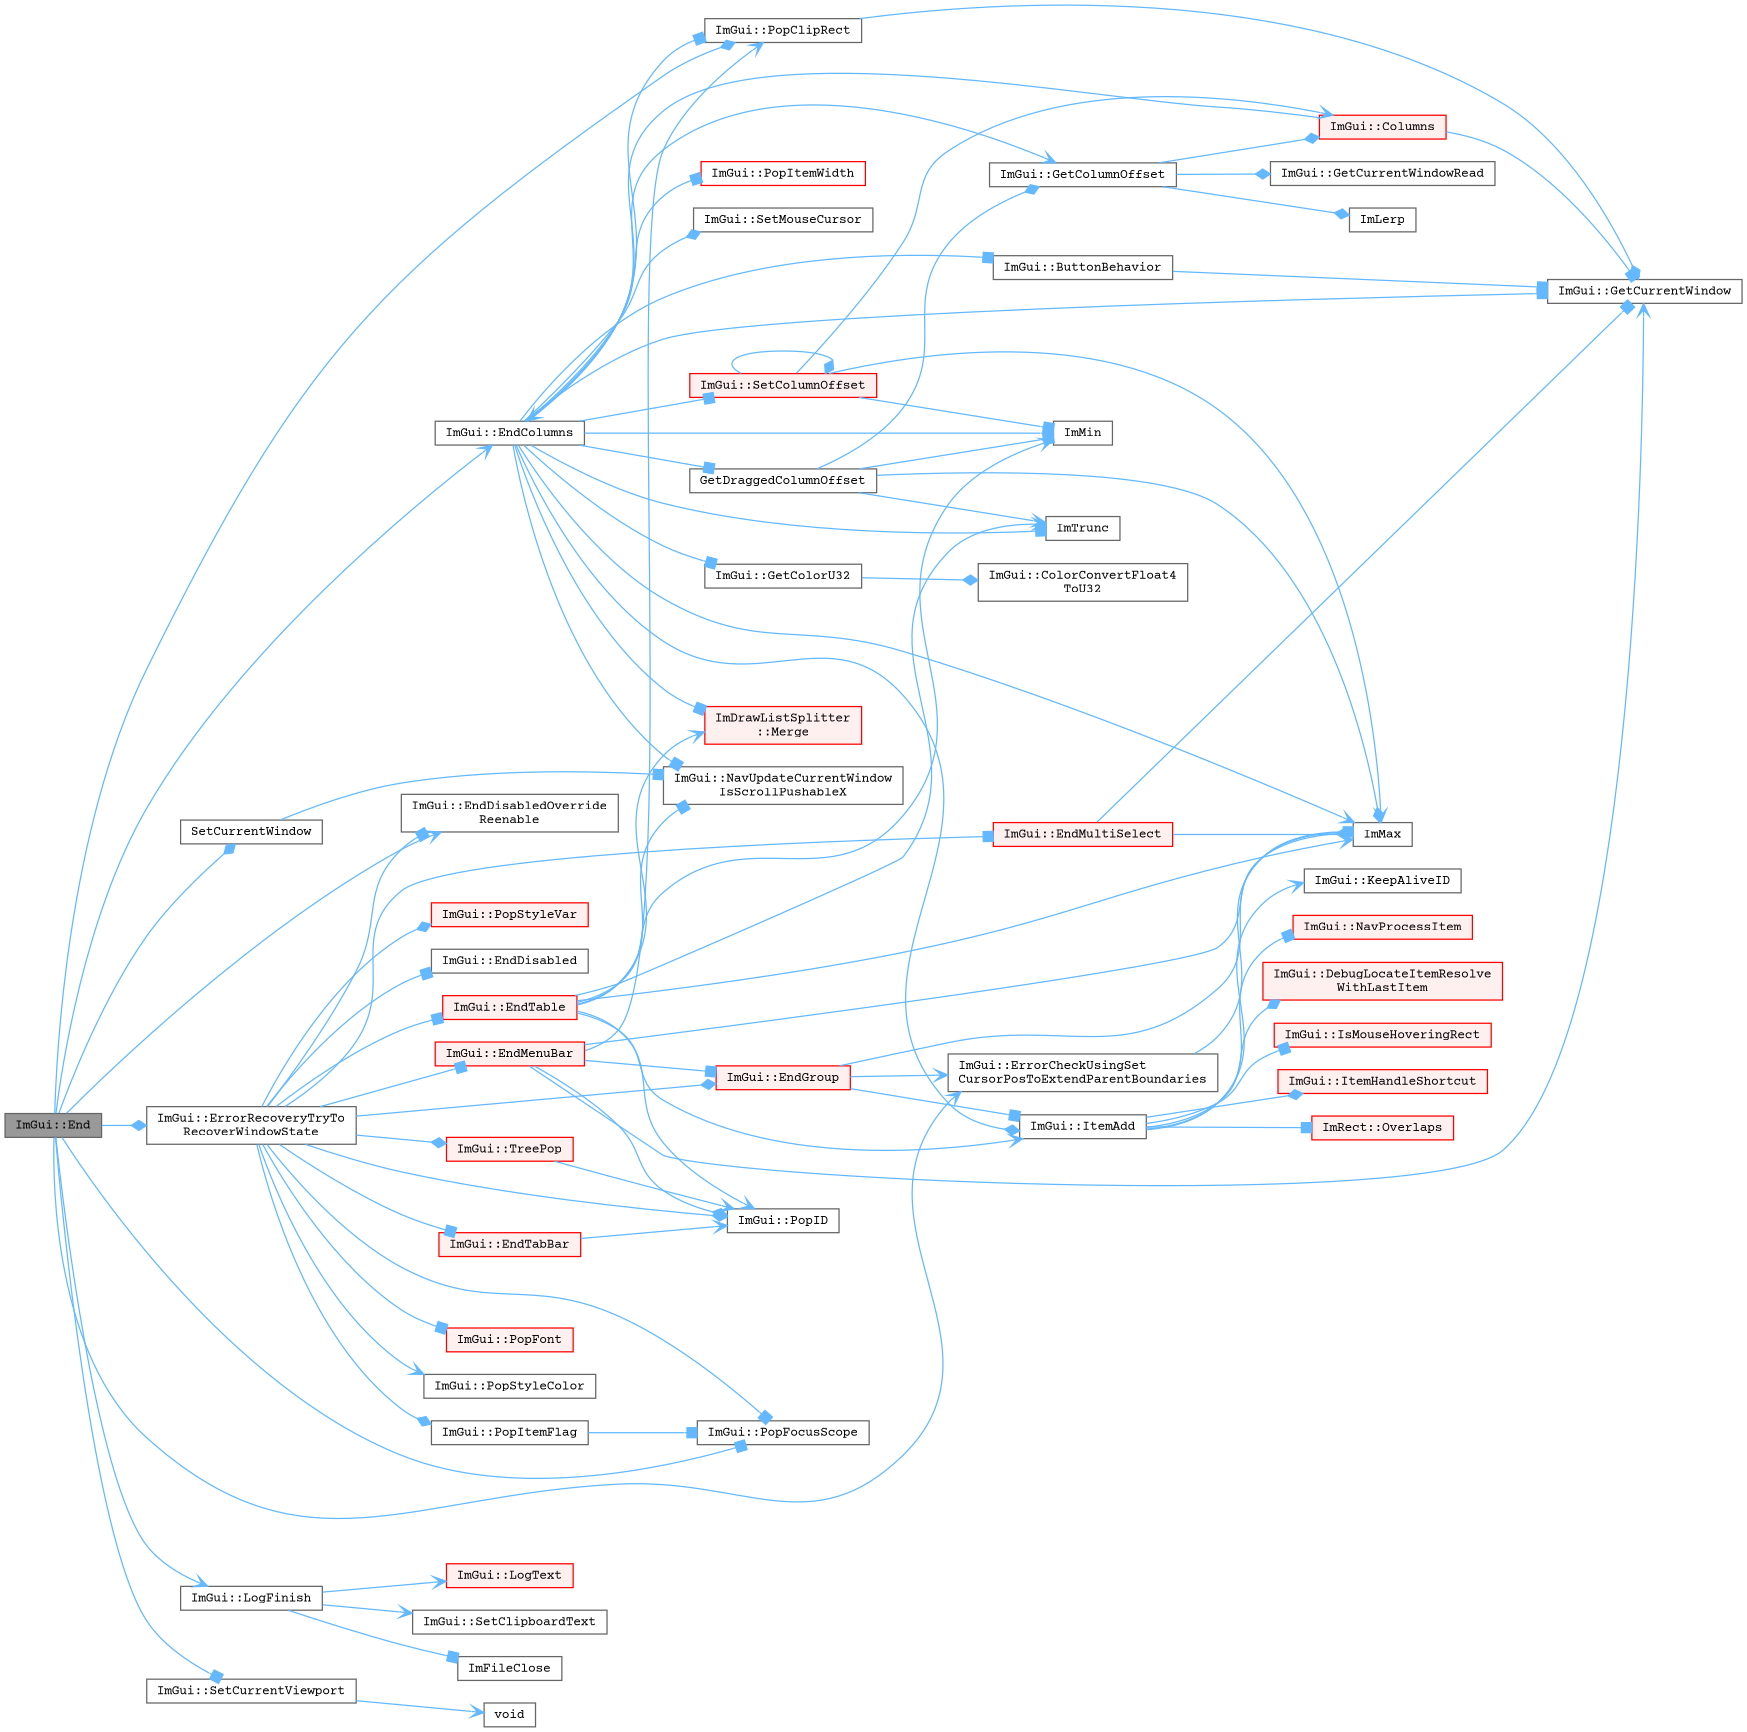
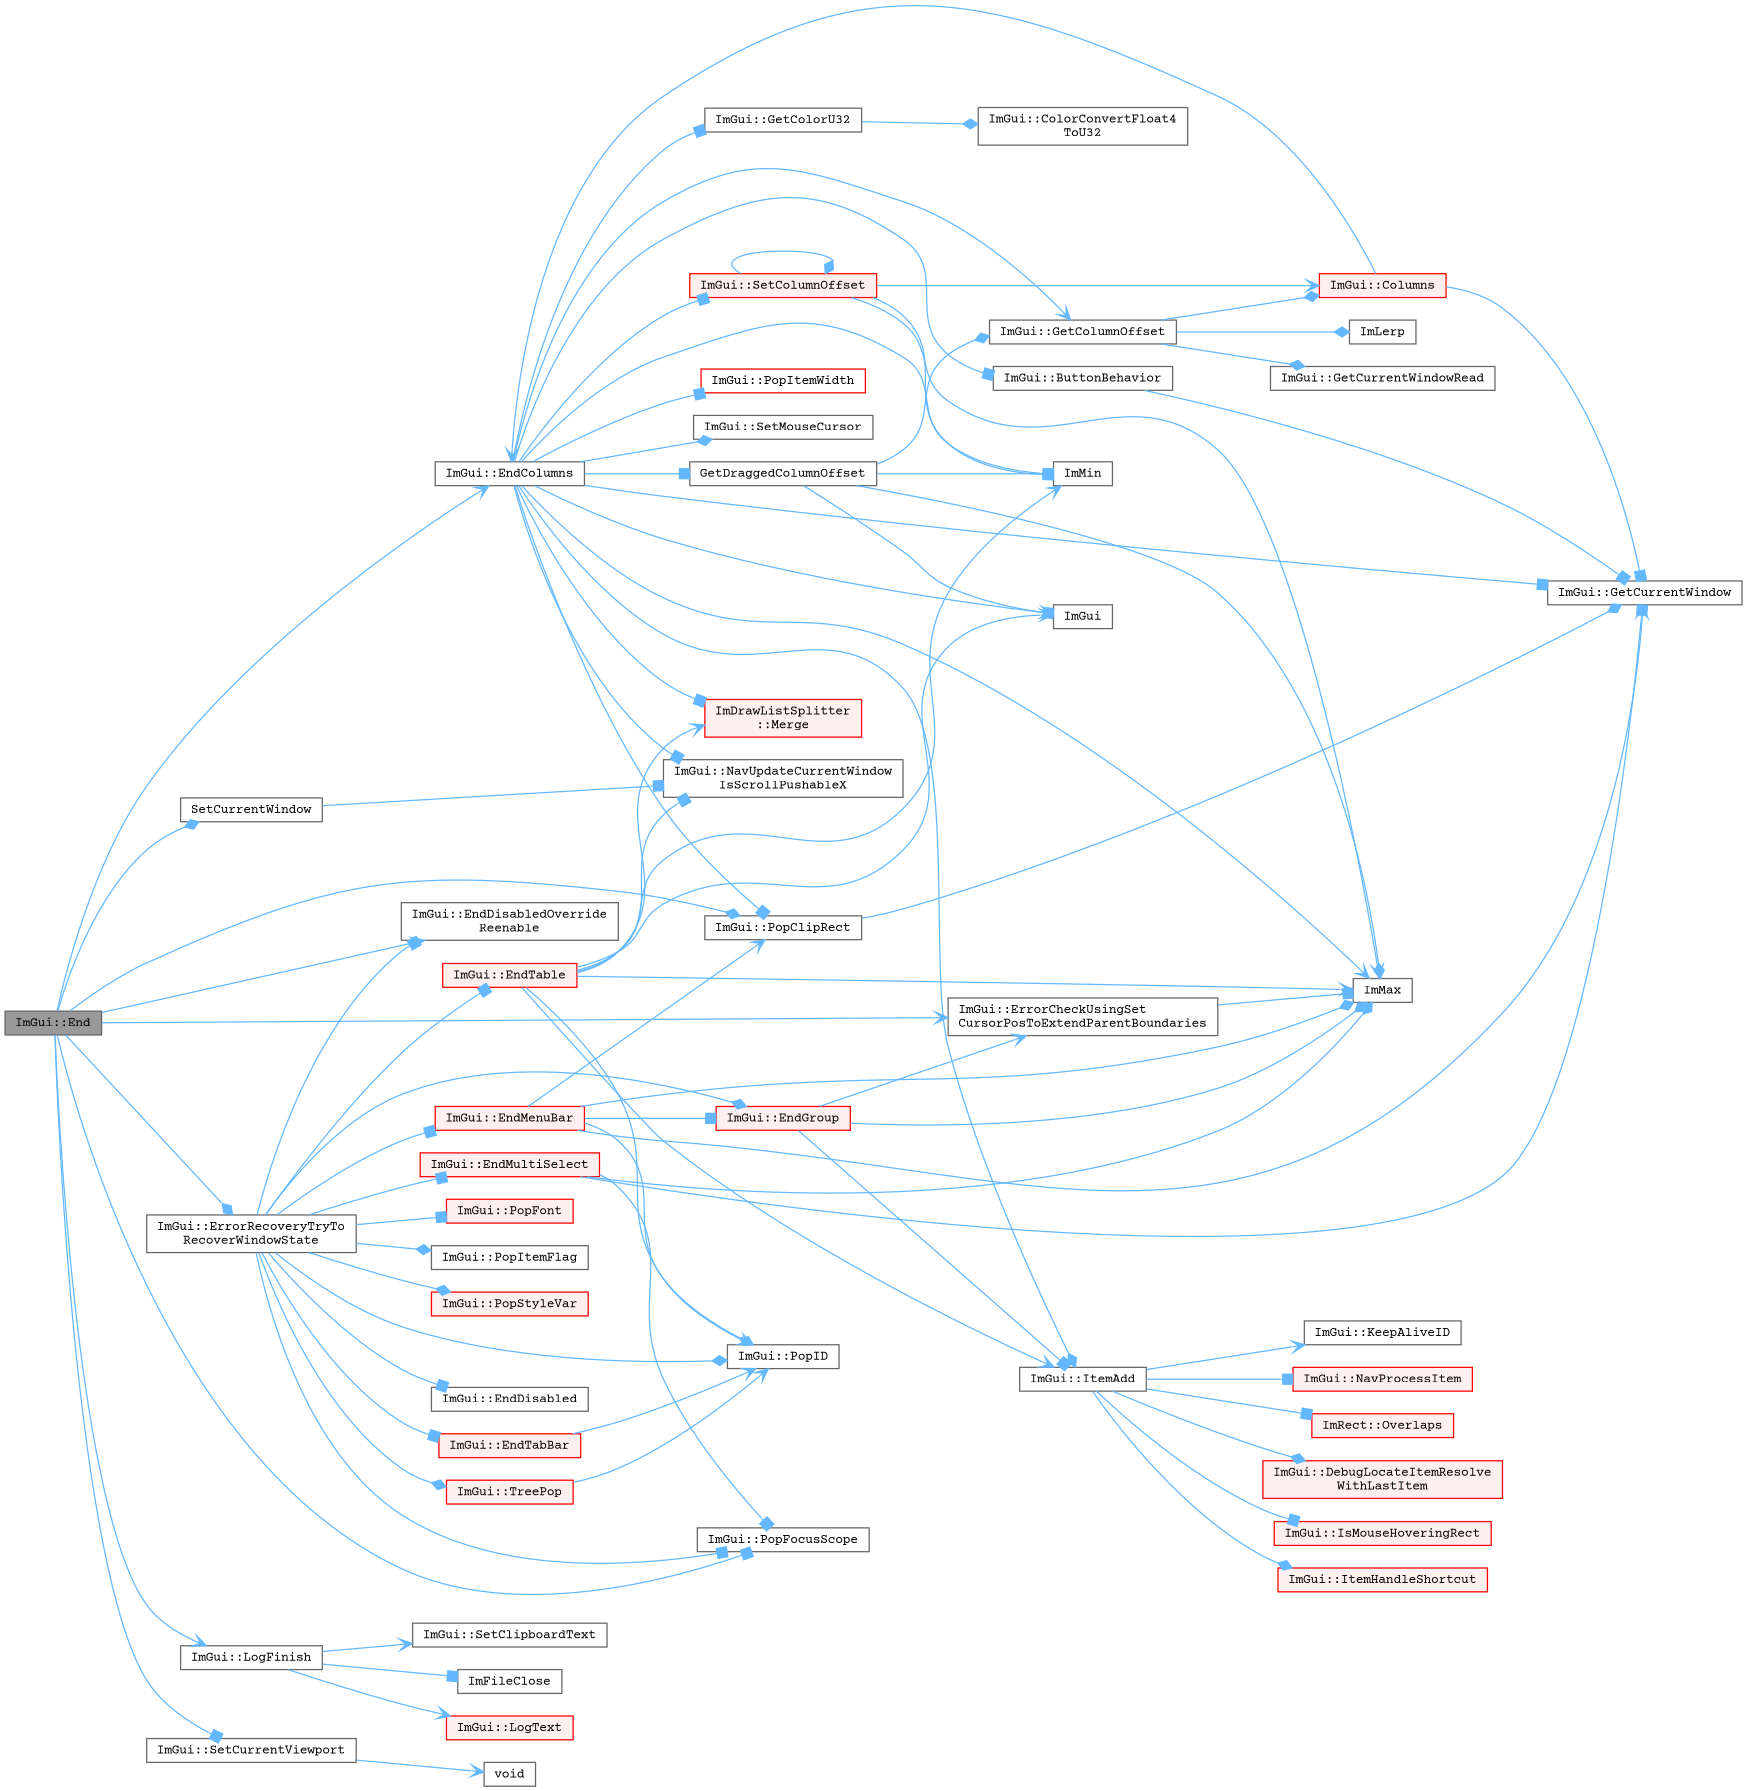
node "ImTrunc": label "ImTrunc" -> "ImGui"
node "ImGui::PopStyleColor": removed
edge "ImGui::PopItemFlag" -> "ImGui::PopFocusScope": now "ImGui::EndMultiSelect" -> "ImGui::PopFocusScope"
